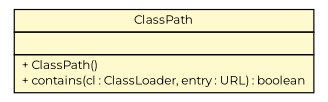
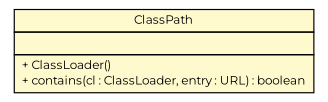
node "ClassPath": text "+ ClassPath()" -> "+ ClassLoader()"
